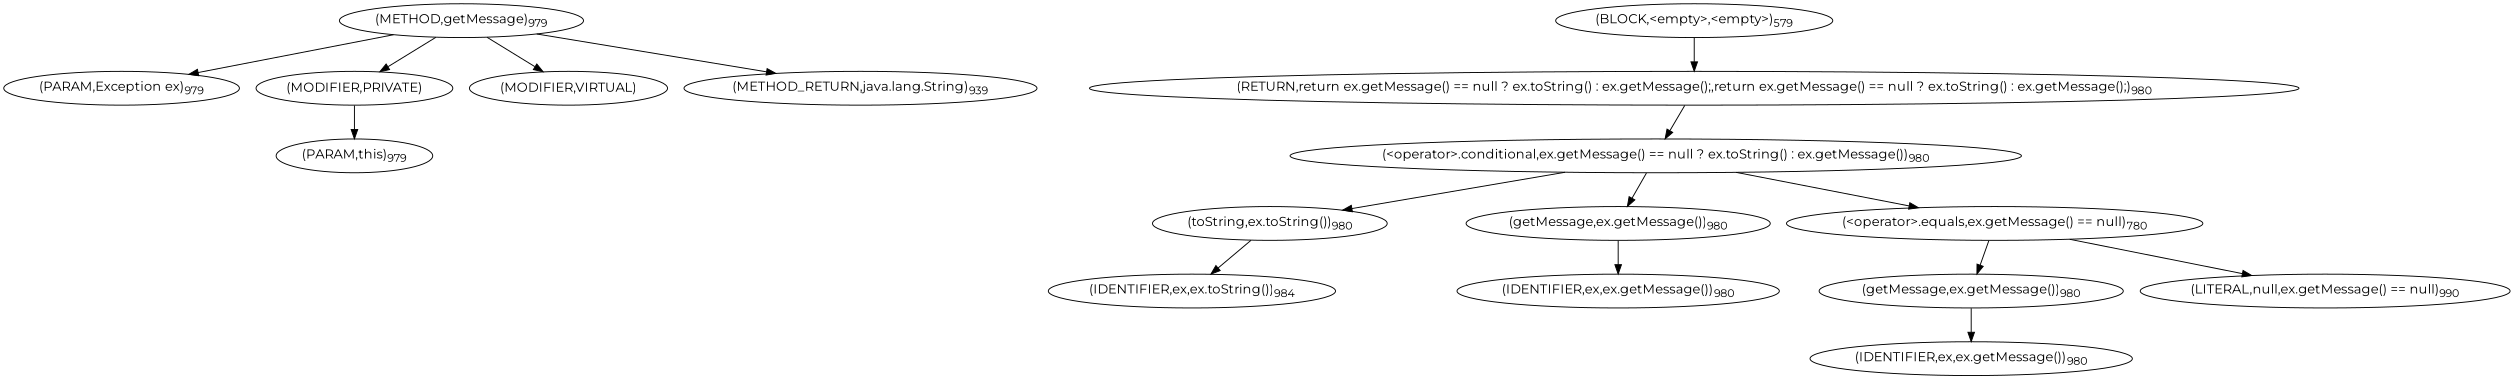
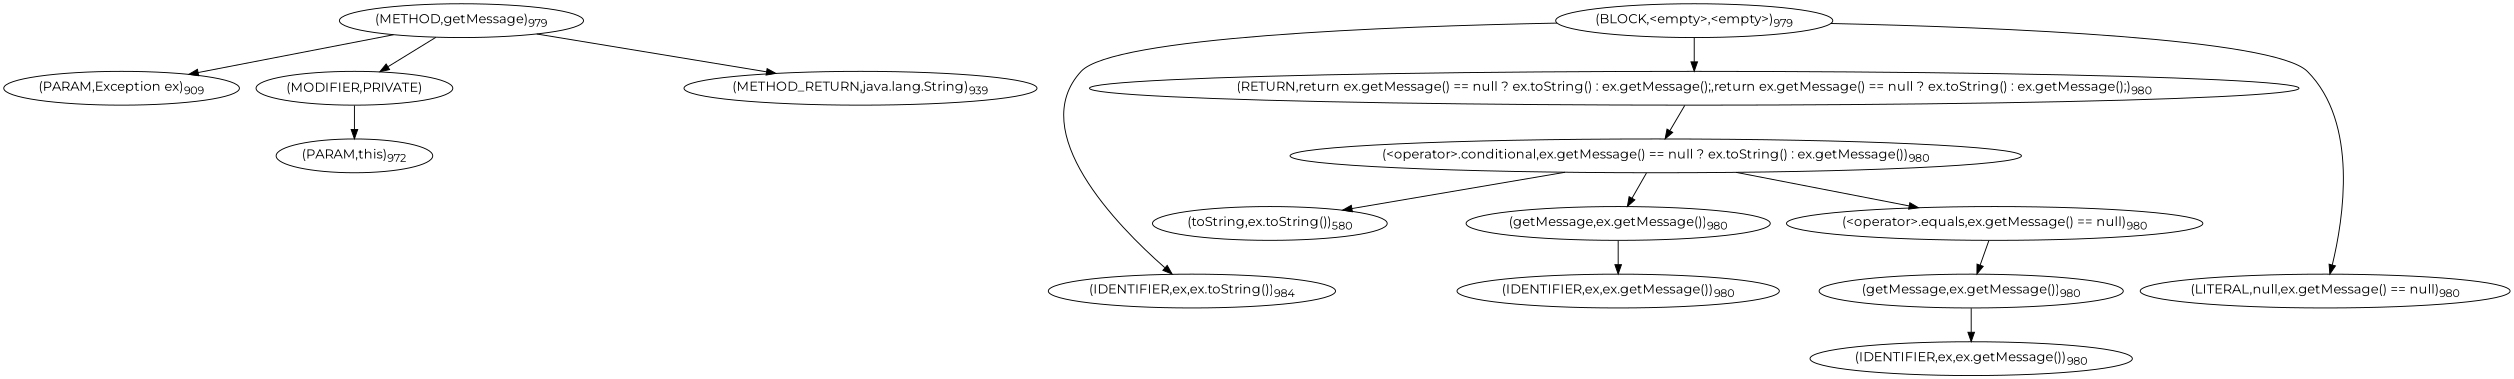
node "(BLOCK,<empty>,<empty>)": text "579" -> "979"
node "(PARAM,Exception ex)": text "979" -> "909"
node "(MODIFIER,VIRTUAL)": removed
node "(PARAM,this)": text "979" -> "972"
node "(toString,ex.toString())": text "980" -> "580"
node "(<operator>.equals,ex.getMessage() == null)": text "780" -> "980"
edge "(toString,ex.toString())" -> "(IDENTIFIER,ex,ex.toString())": now "(BLOCK,<empty>,<empty>)" -> "(IDENTIFIER,ex,ex.toString())"
edge "(<operator>.equals,ex.getMessage() == null)" -> "(LITERAL,null,ex.getMessage() == null)": now "(BLOCK,<empty>,<empty>)" -> "(LITERAL,null,ex.getMessage() == null)"
node "(LITERAL,null,ex.getMessage() == null)": text "990" -> "980"
